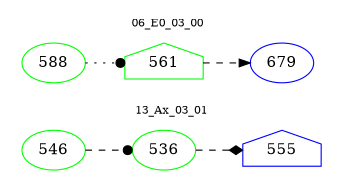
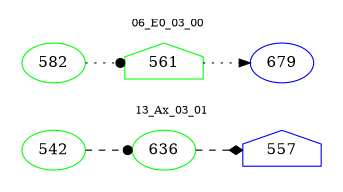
node "588": label "588" -> "582"
edge "561" -> "679": style dashed -> dotted
node "546": label "546" -> "542"
node "536": label "536" -> "636"
node "555": label "555" -> "557"
